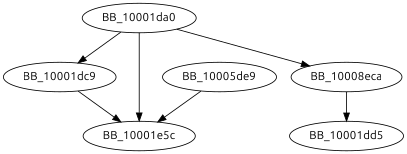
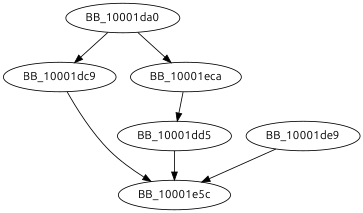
edge "BB_10001da0" -> "BB_10001e5c": now "BB_10001dd5" -> "BB_10001e5c"
node "BB_10005de9": label "BB_10005de9" -> "BB_10001de9"
node "BB_10008eca": label "BB_10008eca" -> "BB_10001eca"
